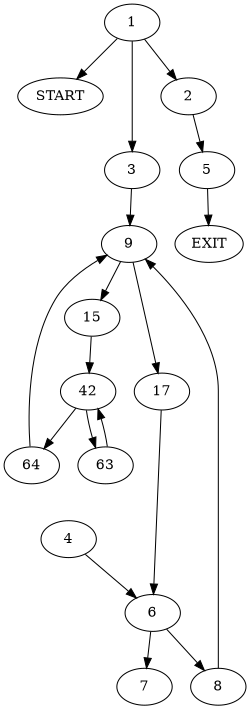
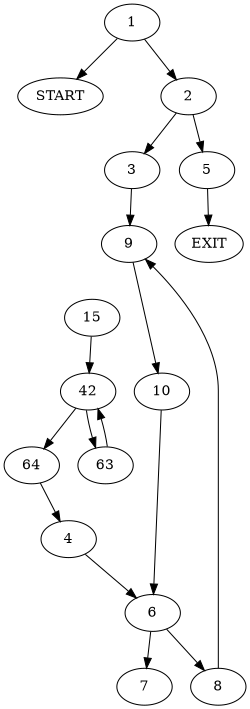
edge "1" -> "3": now "2" -> "3"
edge "9" -> "15": removed
edge "64" -> "9": now "64" -> "4"
node "17": label "17" -> "10"
